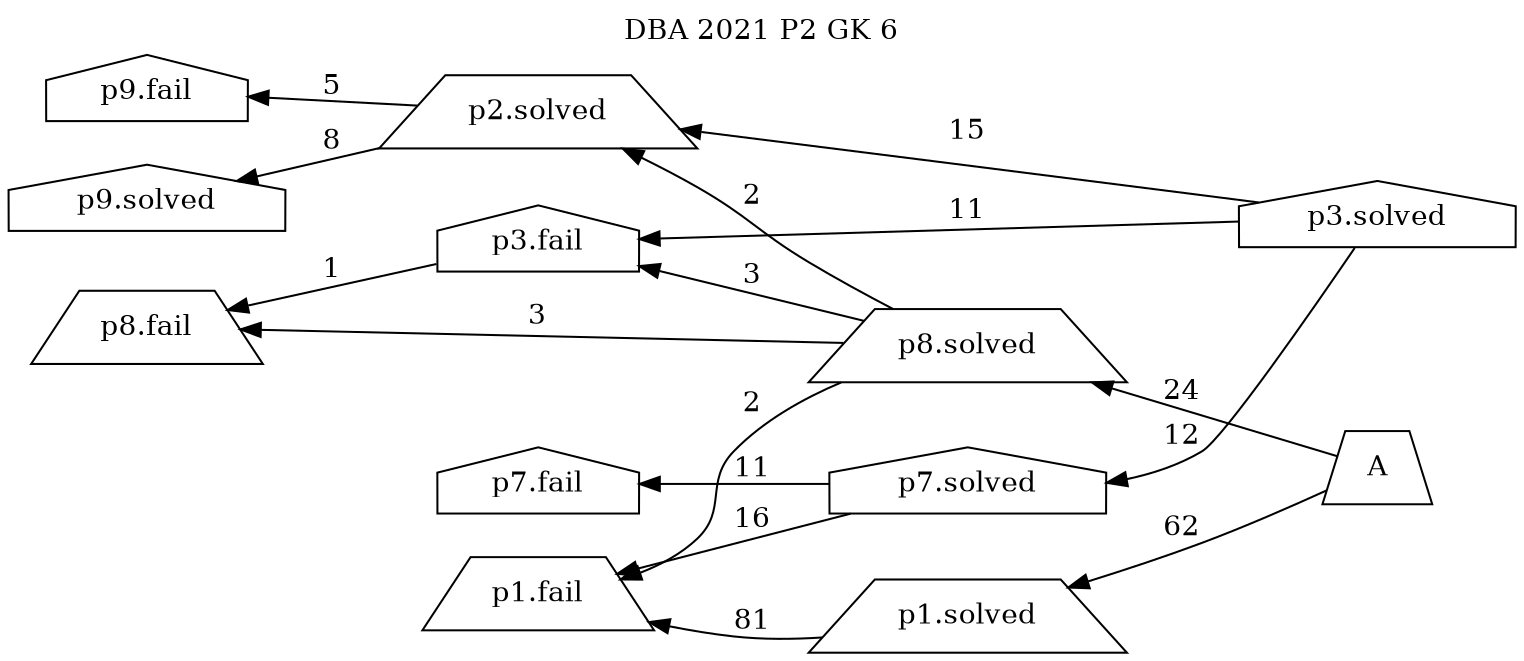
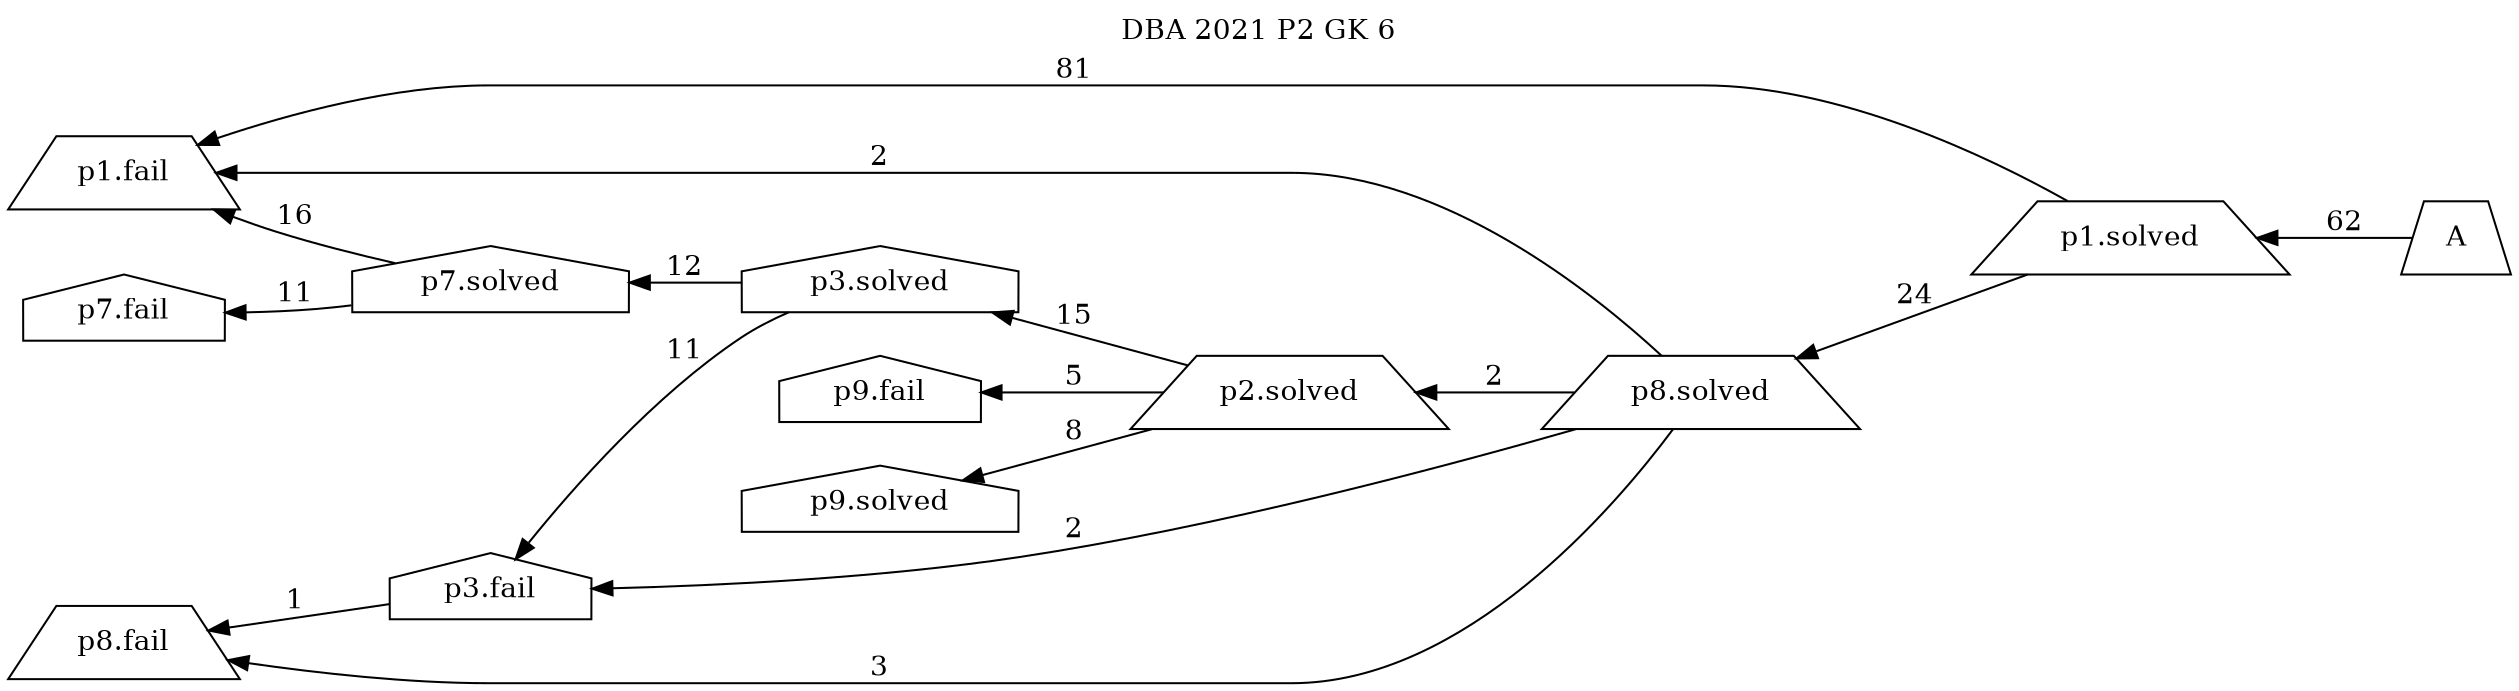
edge "p3.solved" -> "p2.solved": reversed
edge "p8.solved" -> "p3.fail": label "3" -> "2"
edge "A" -> "p8.solved": now "p1.solved" -> "p8.solved"
